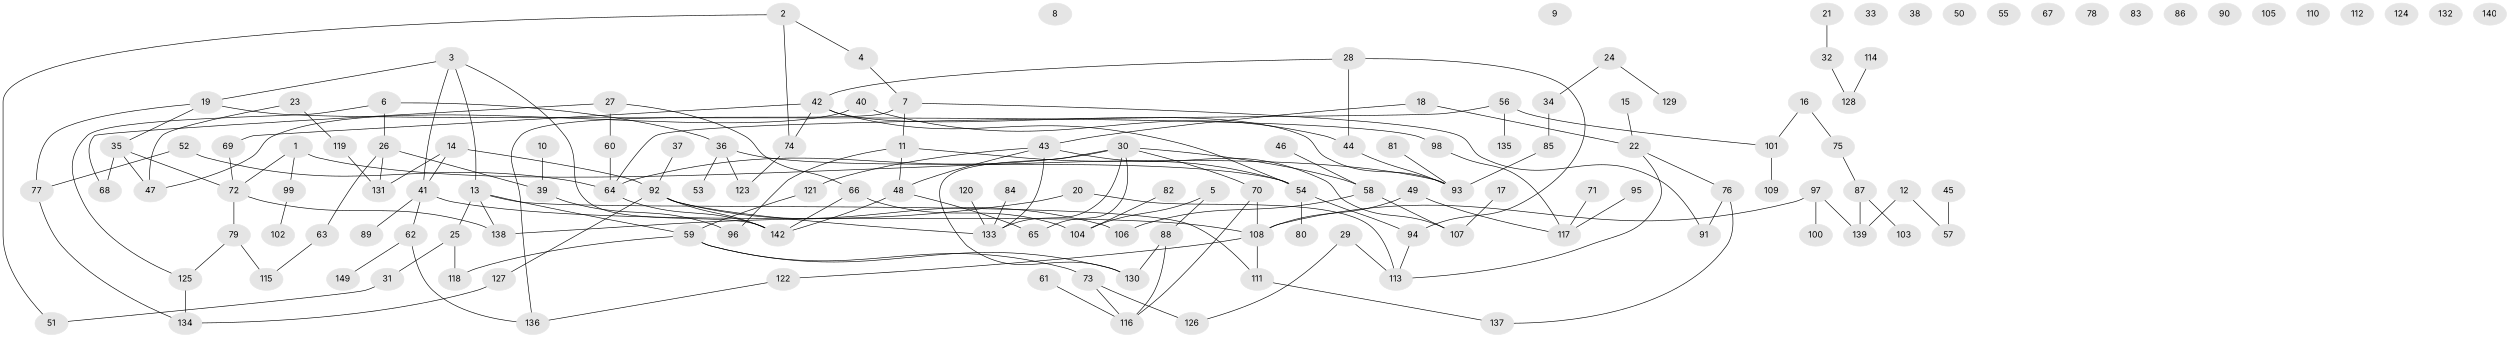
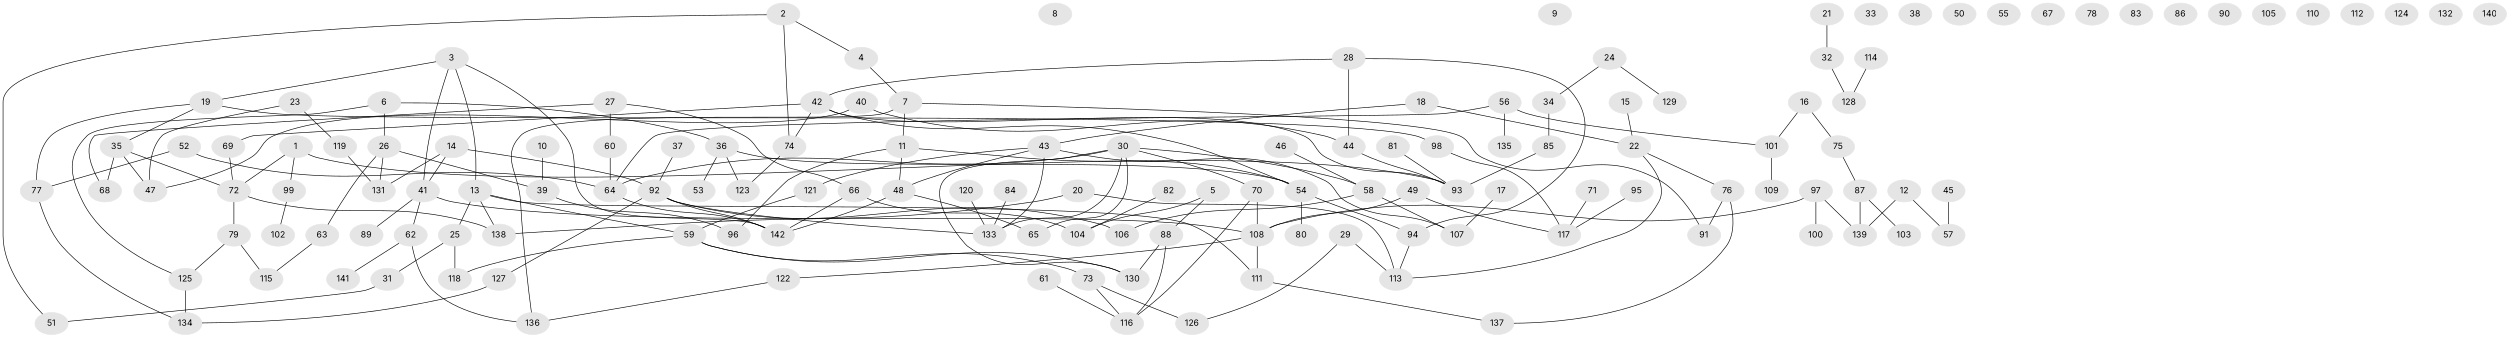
node "149": label "149" -> "141"
